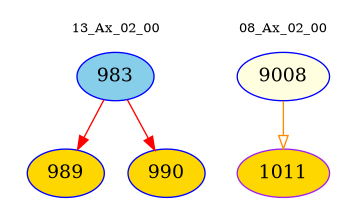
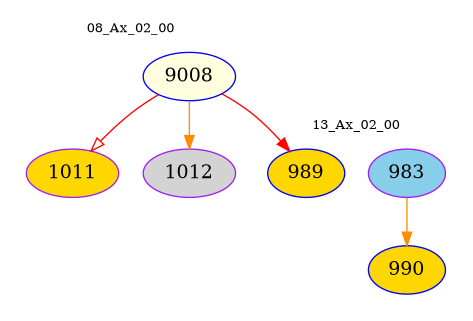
node "983": color blue -> purple
edge "9008" -> "1011": color darkorange -> red
edge "983" -> "989": now "9008" -> "989"
edge "983" -> "990": color red -> darkorange
node "1012": added
